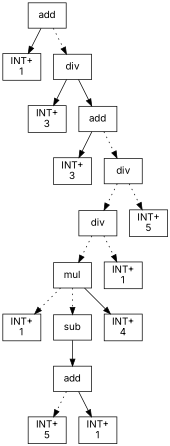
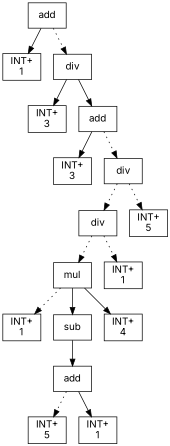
edge "mul" -> "sub": style dotted -> solid
